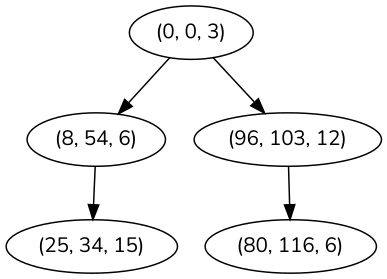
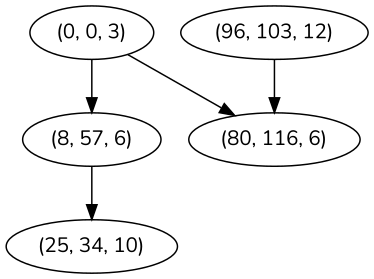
edge "(0, 0, 3)" -> "(96, 103, 12)": now "(0, 0, 3)" -> "(80, 116, 6)"
node "(8, 54, 6)": label "(8, 54, 6)" -> "(8, 57, 6)"
node "(25, 34, 15)": label "(25, 34, 15)" -> "(25, 34, 10)"
